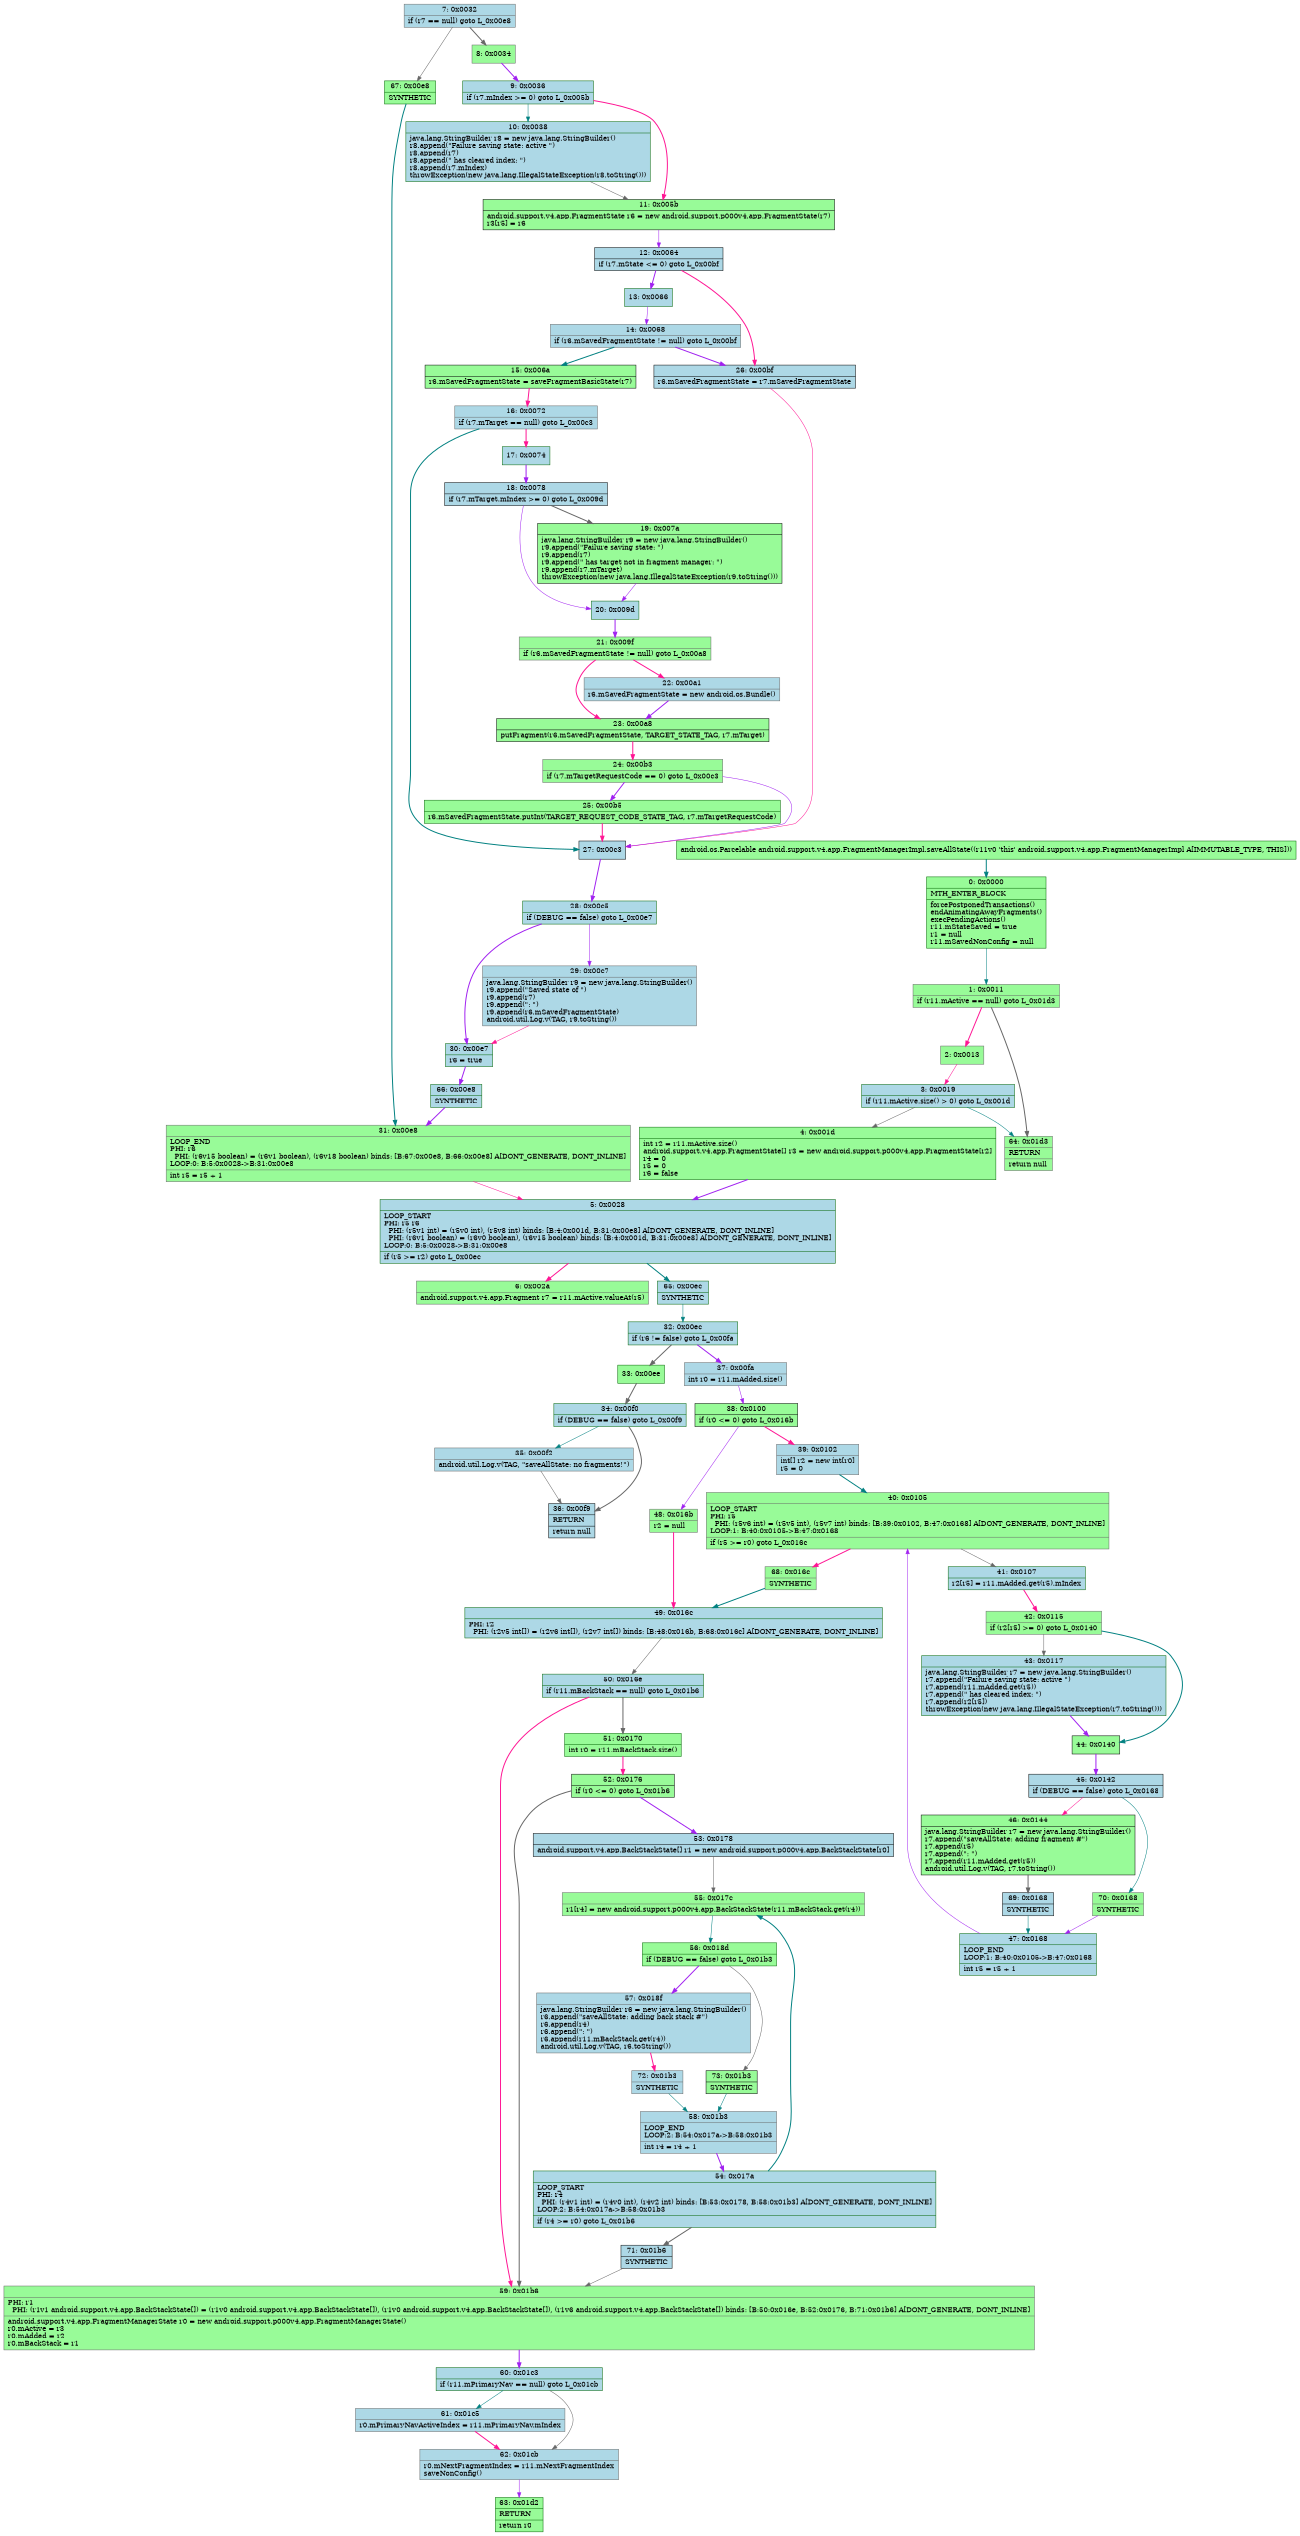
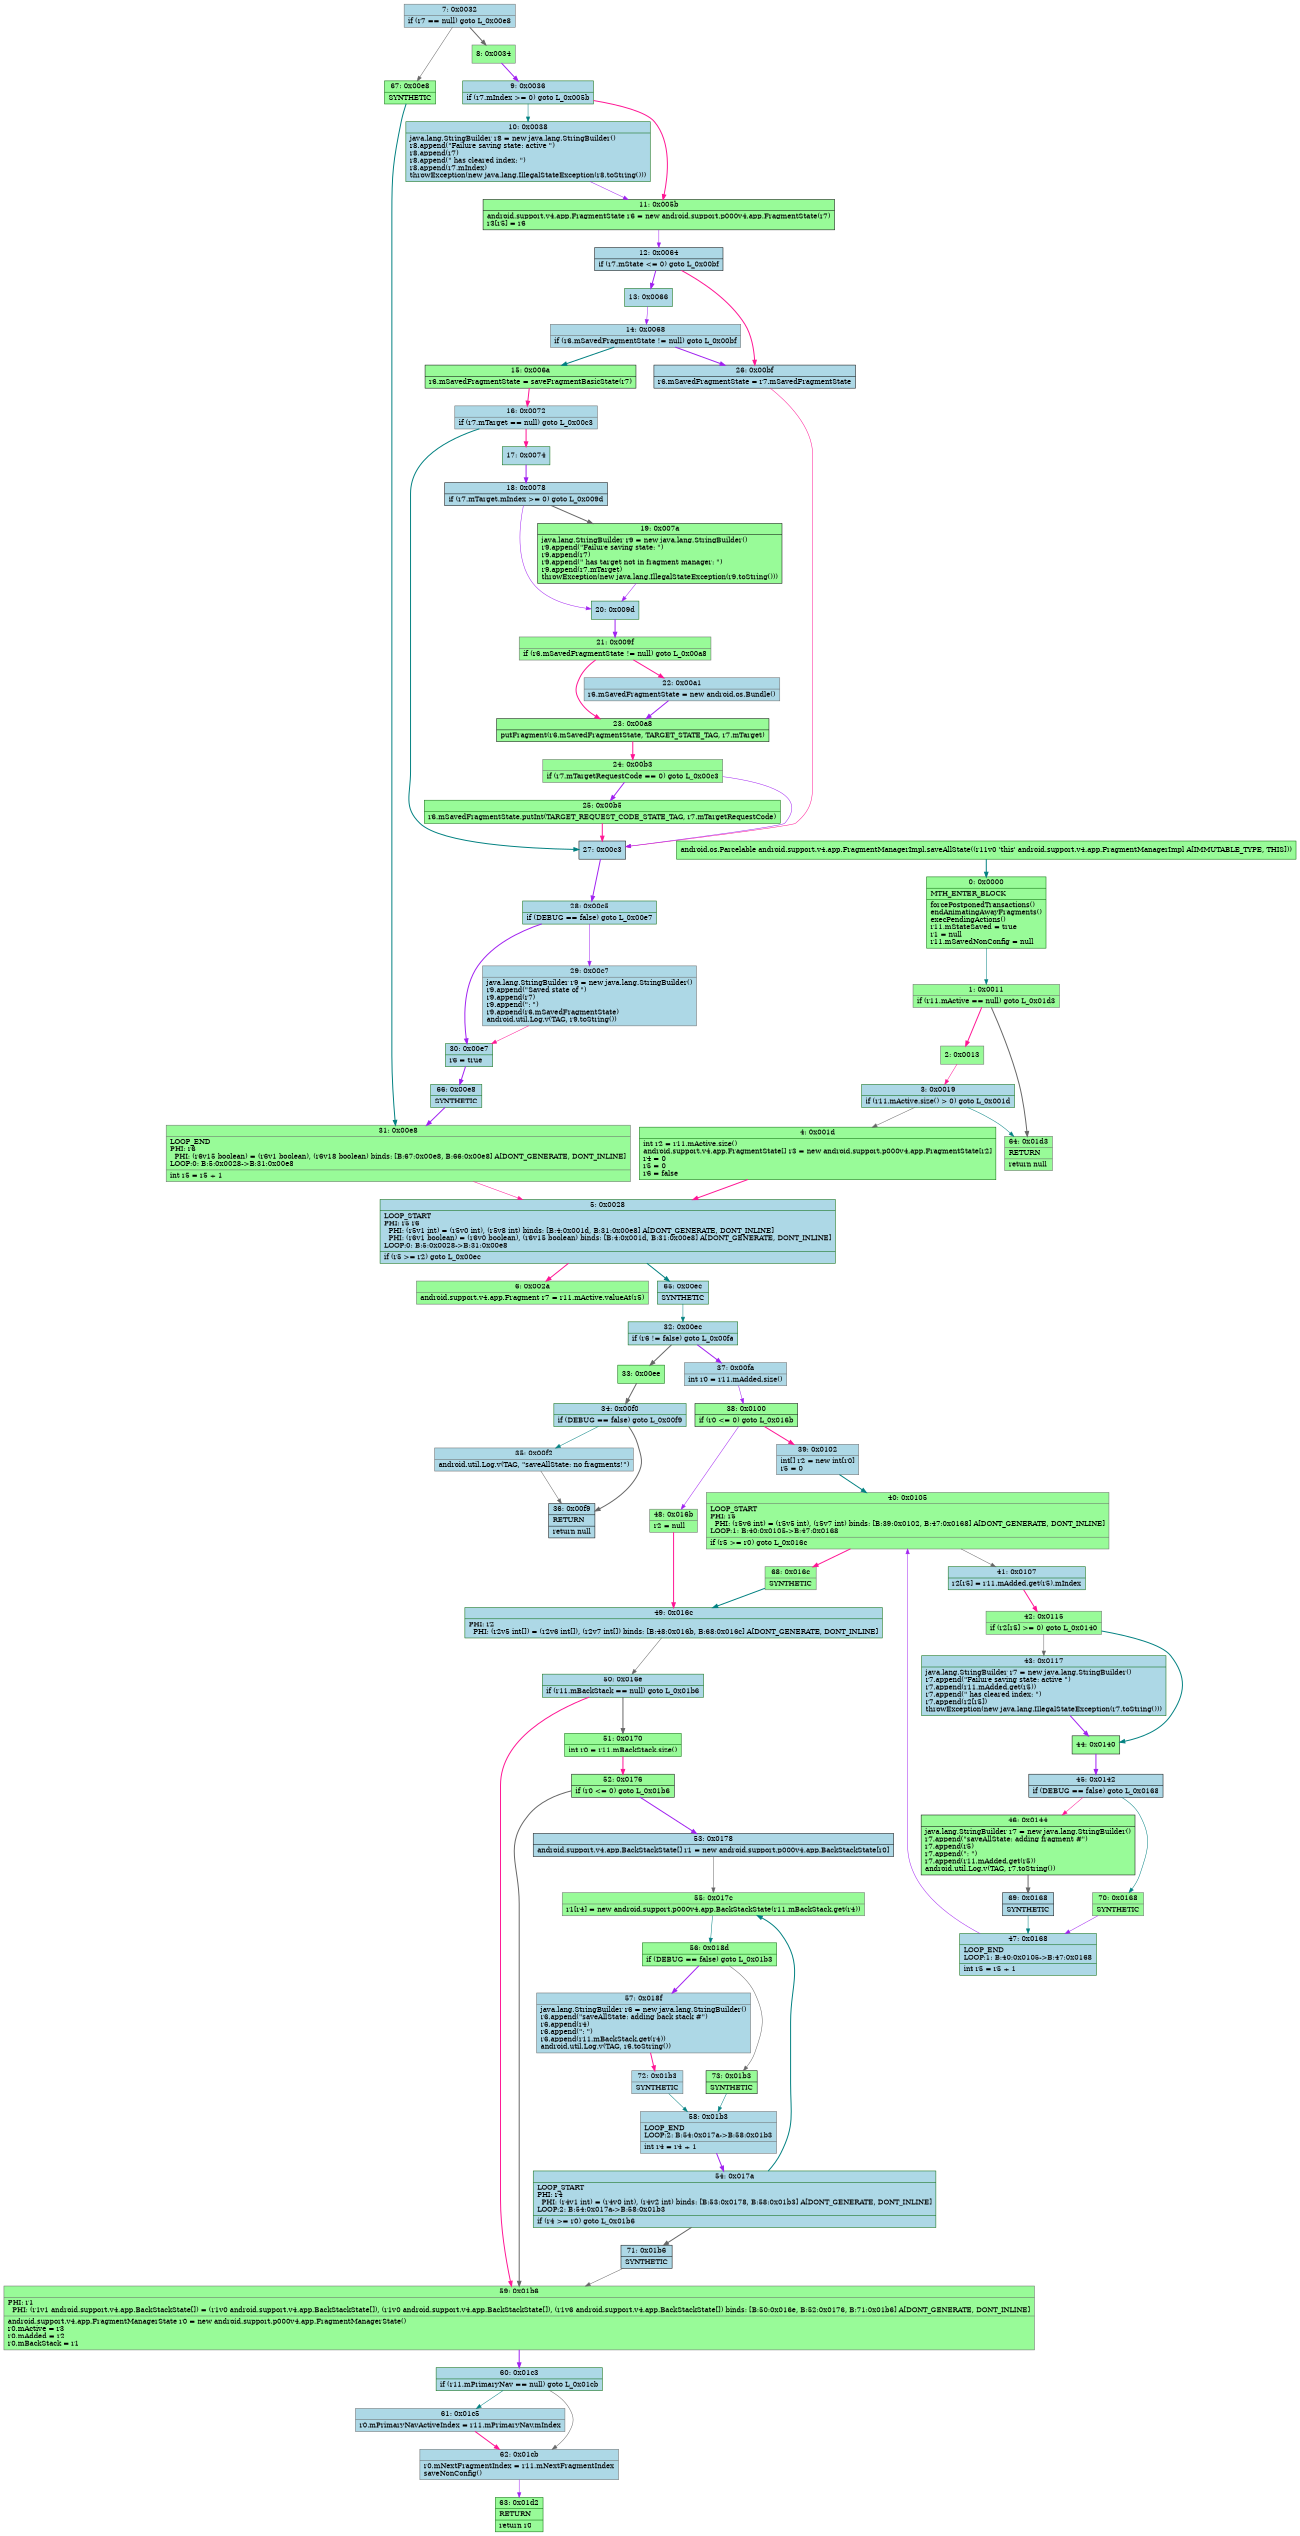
edge "10: 0x0038" -> "11: 0x005b": color gray40 -> purple
edge "4: 0x001d" -> "5: 0x0028": color purple -> deeppink
